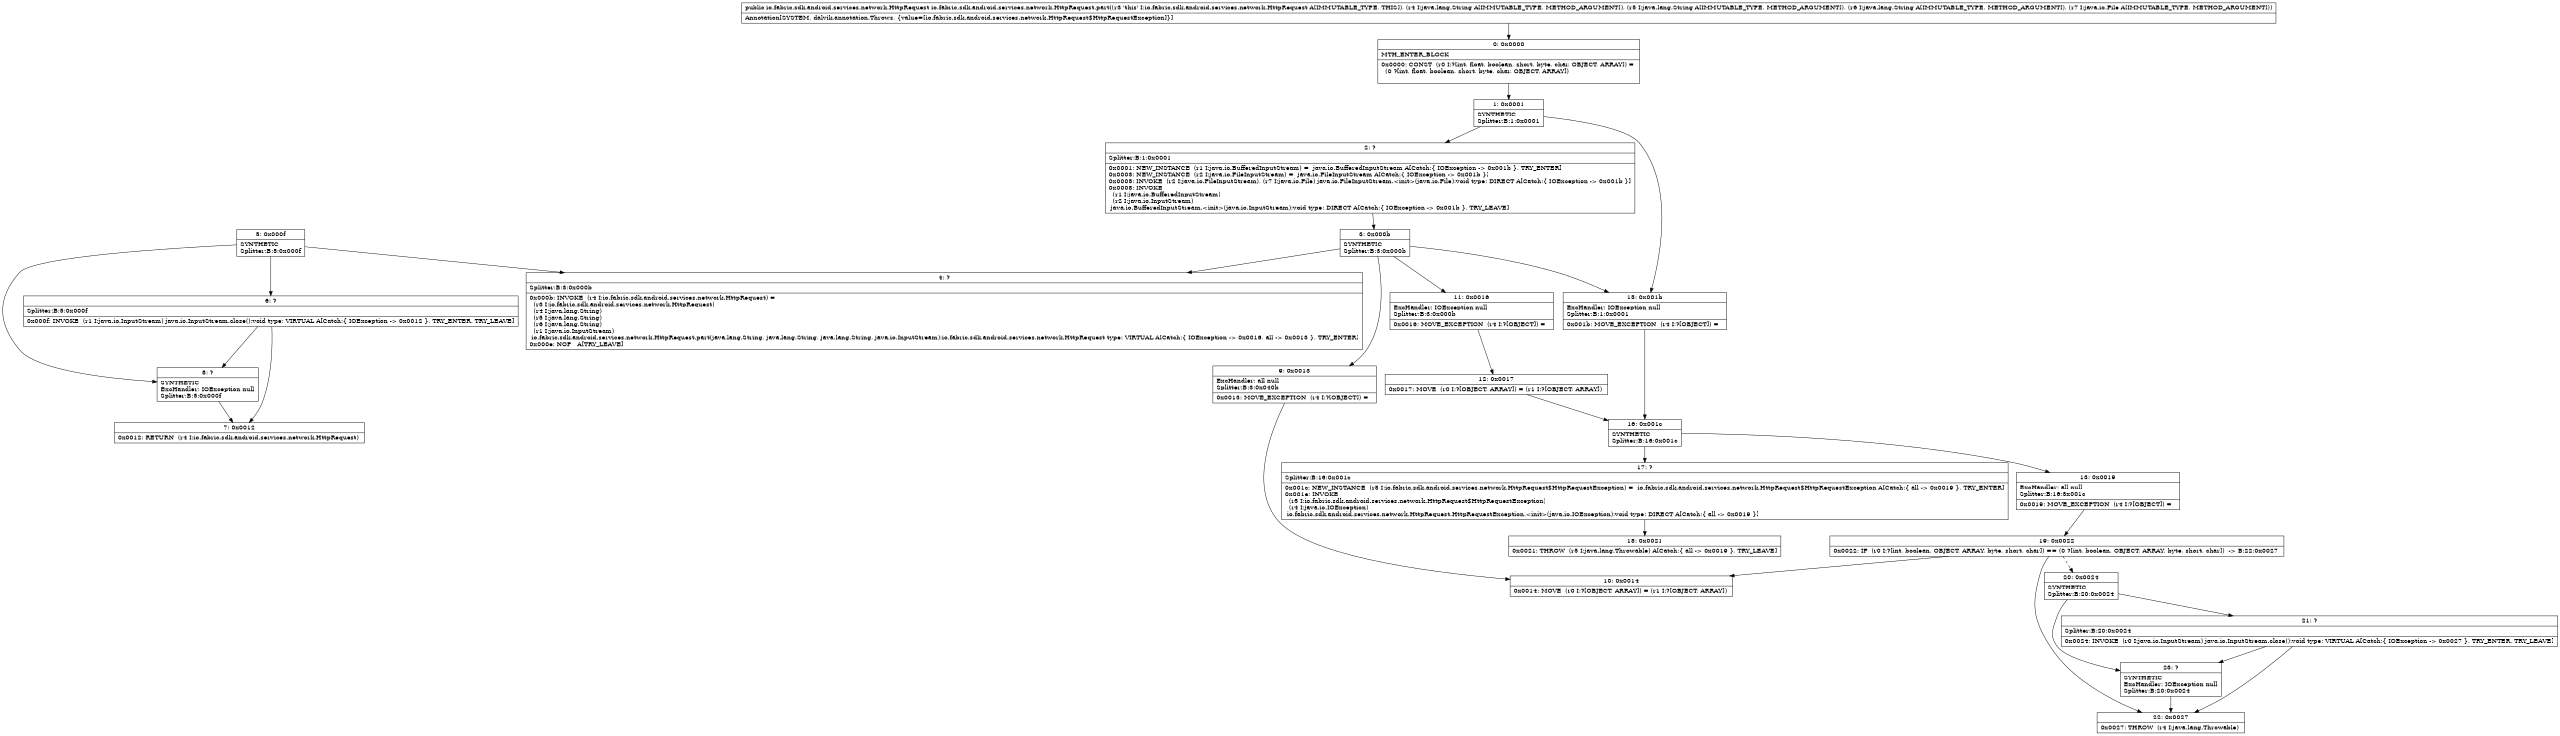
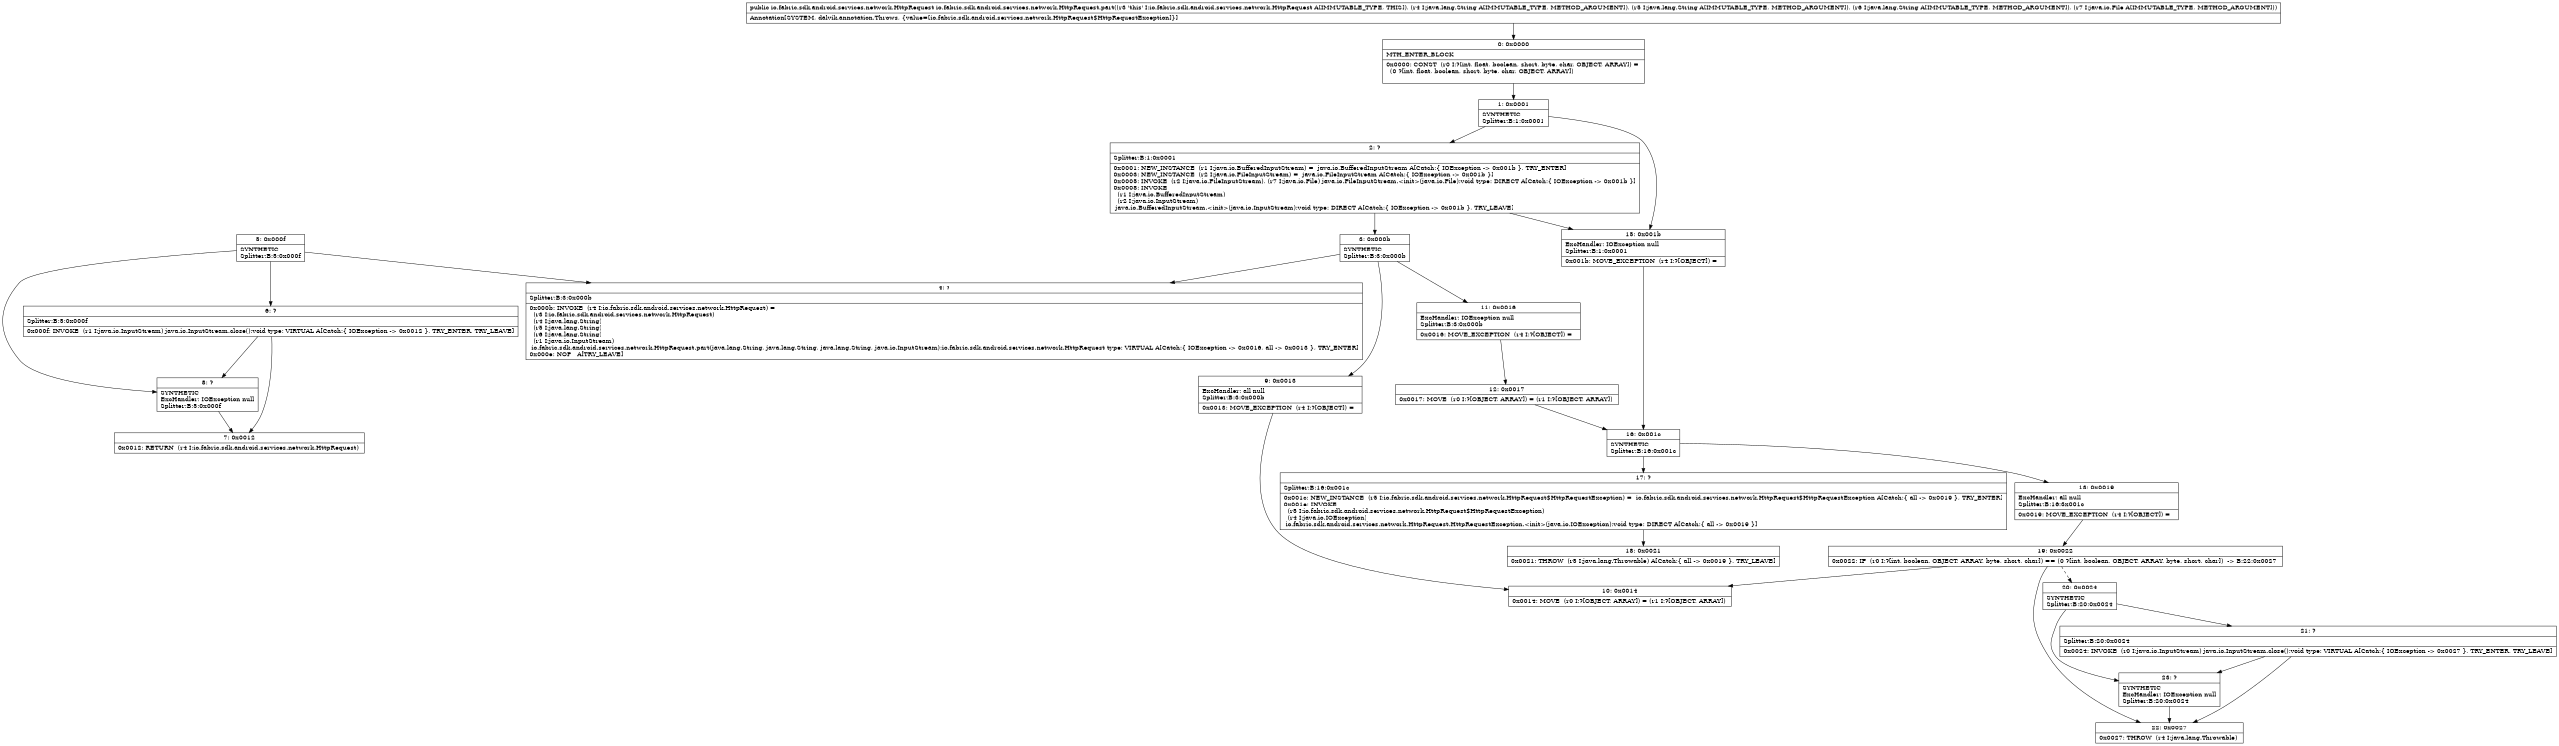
edge "3: 0x000b" -> "15: 0x001b": now "2: ?" -> "15: 0x001b"
node "9: 0x0013": text "Splitter:B:3:0x040b" -> "Splitter:B:3:0x000b"
